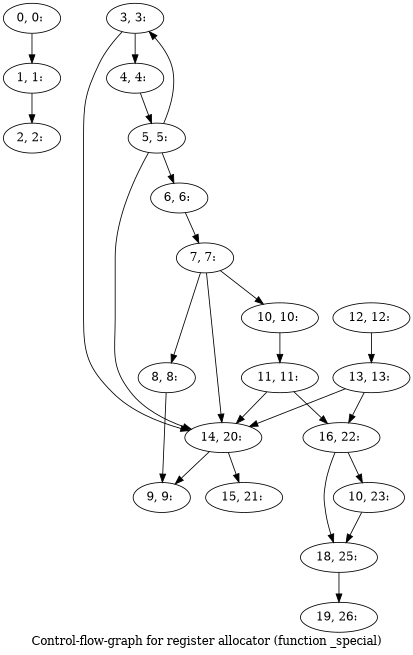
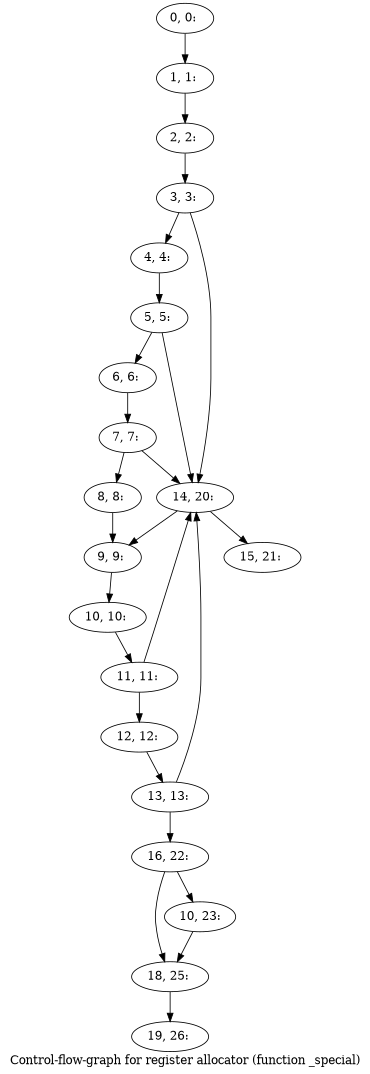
edge "5, 5:" -> "3, 3:": now "2, 2:" -> "3, 3:"
edge "7, 7:" -> "10, 10:": now "9, 9:" -> "10, 10:"
edge "11, 11:" -> "16, 22:": now "11, 11:" -> "12, 12:"
